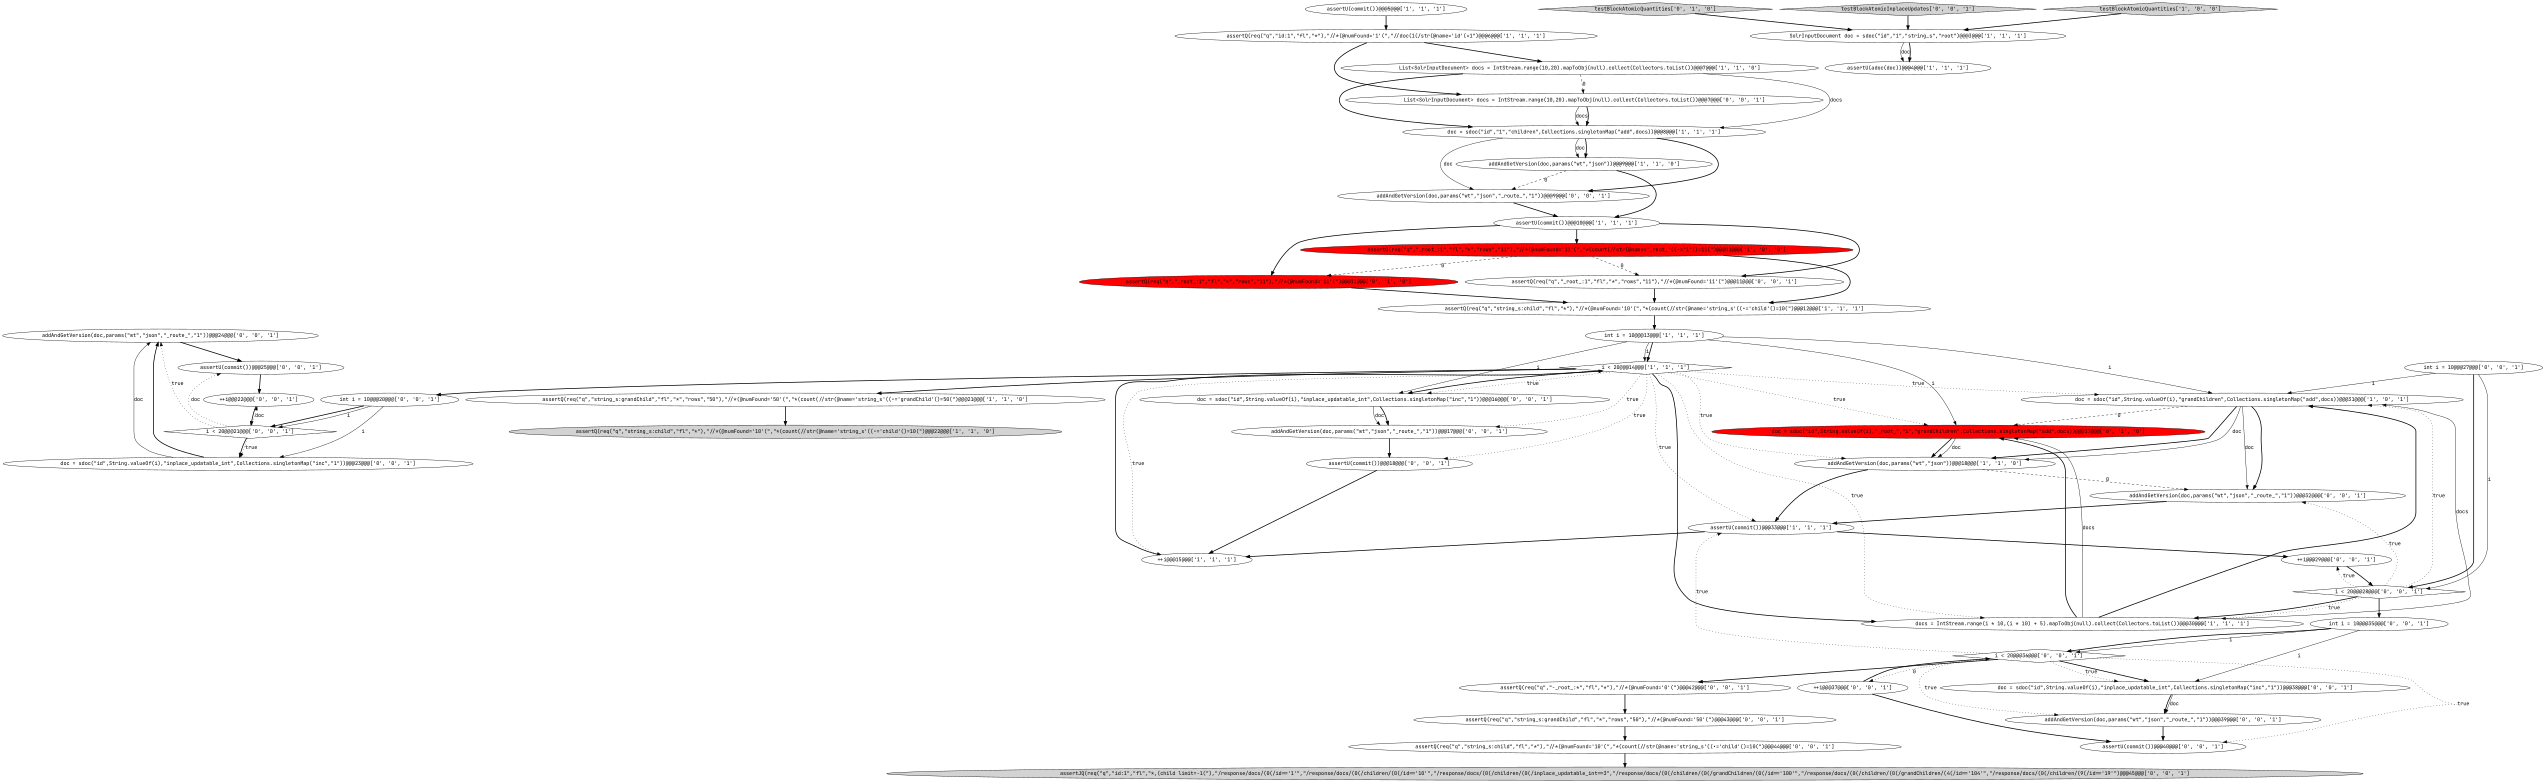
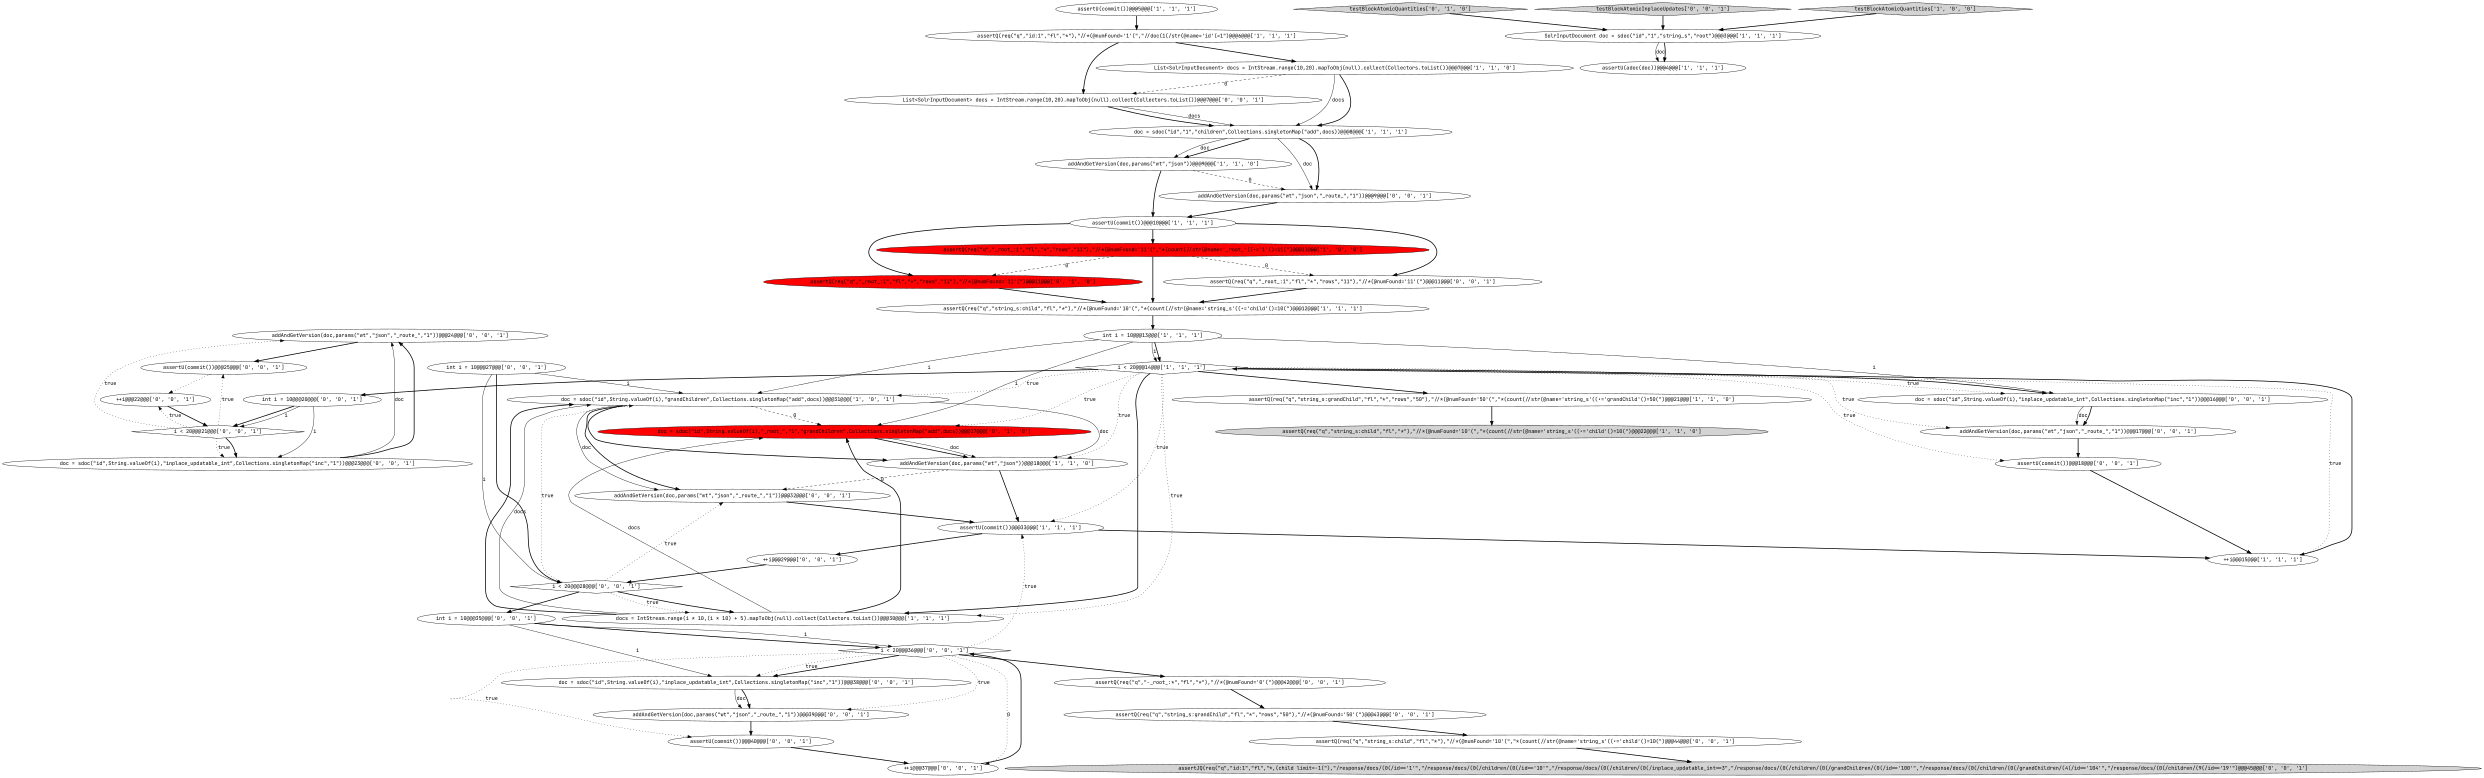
edge "assertU(commit())@@@25@@@['0', '0', '1']" -> "++i@@@22@@@['0', '0', '1']": style bold -> dotted
edge "i < 20@@@21@@@['0', '0', '1']" -> "assertU(commit())@@@25@@@['0', '0', '1']": label "doc" -> "true"
edge "i < 20@@@21@@@['0', '0', '1']" -> "++i@@@22@@@['0', '0', '1']": label "doc" -> "true"
edge "i < 20@@@28@@@['0', '0', '1']" -> "++i@@@29@@@['0', '0', '1']": removed, label "true"
edge "++i@@@37@@@['0', '0', '1']" -> "assertU(commit())@@@40@@@['0', '0', '1']": reversed
